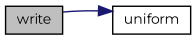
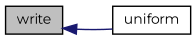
edge "write" -> "uniform": reversed
